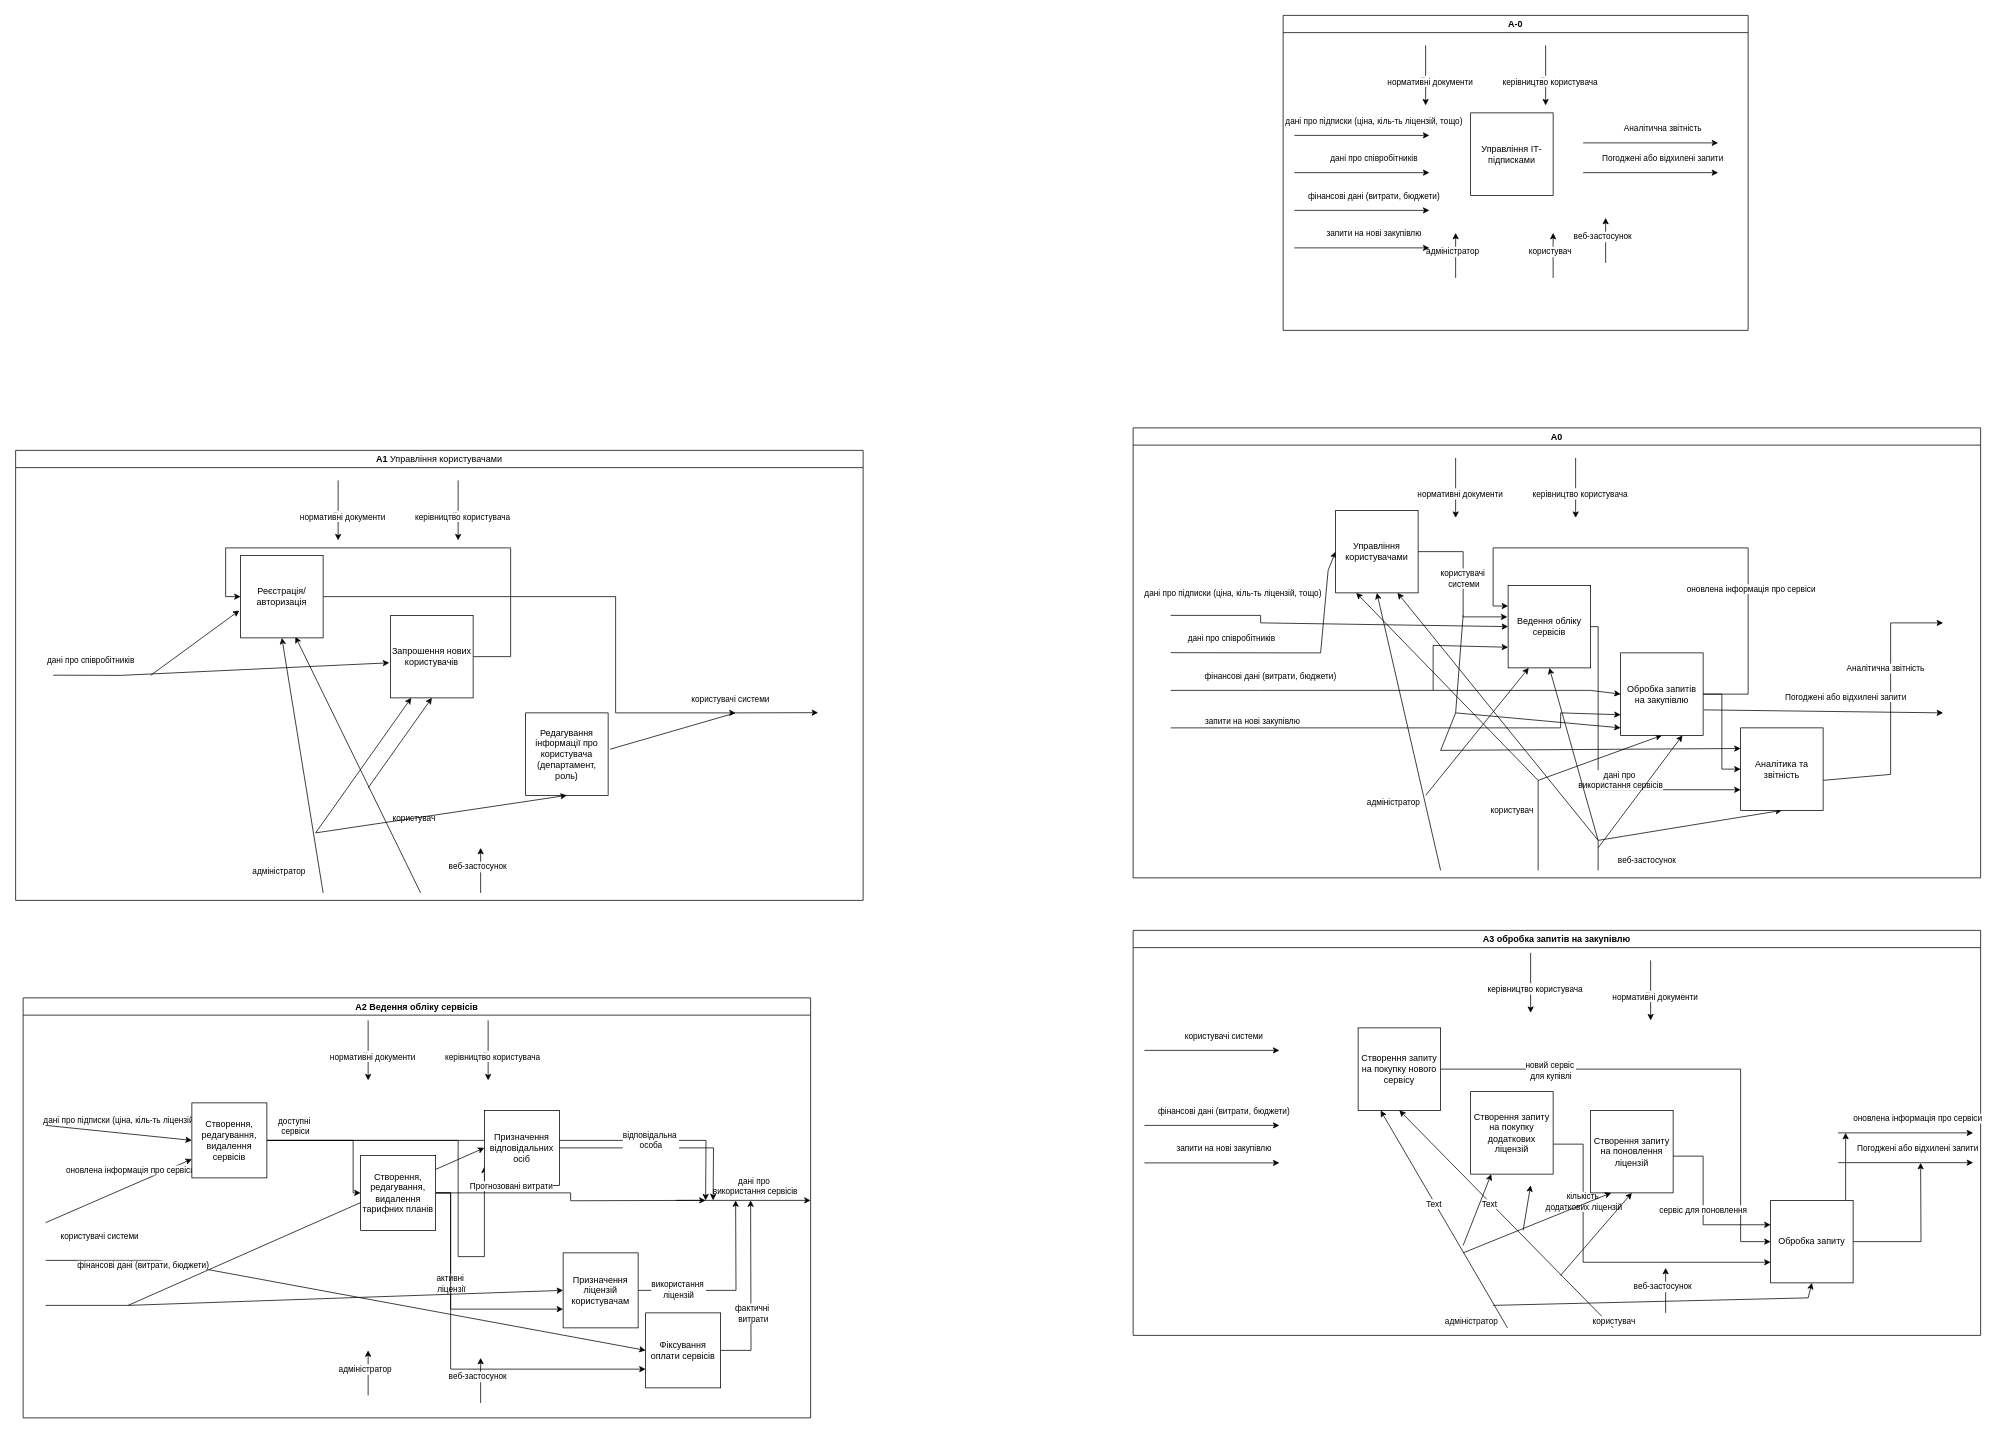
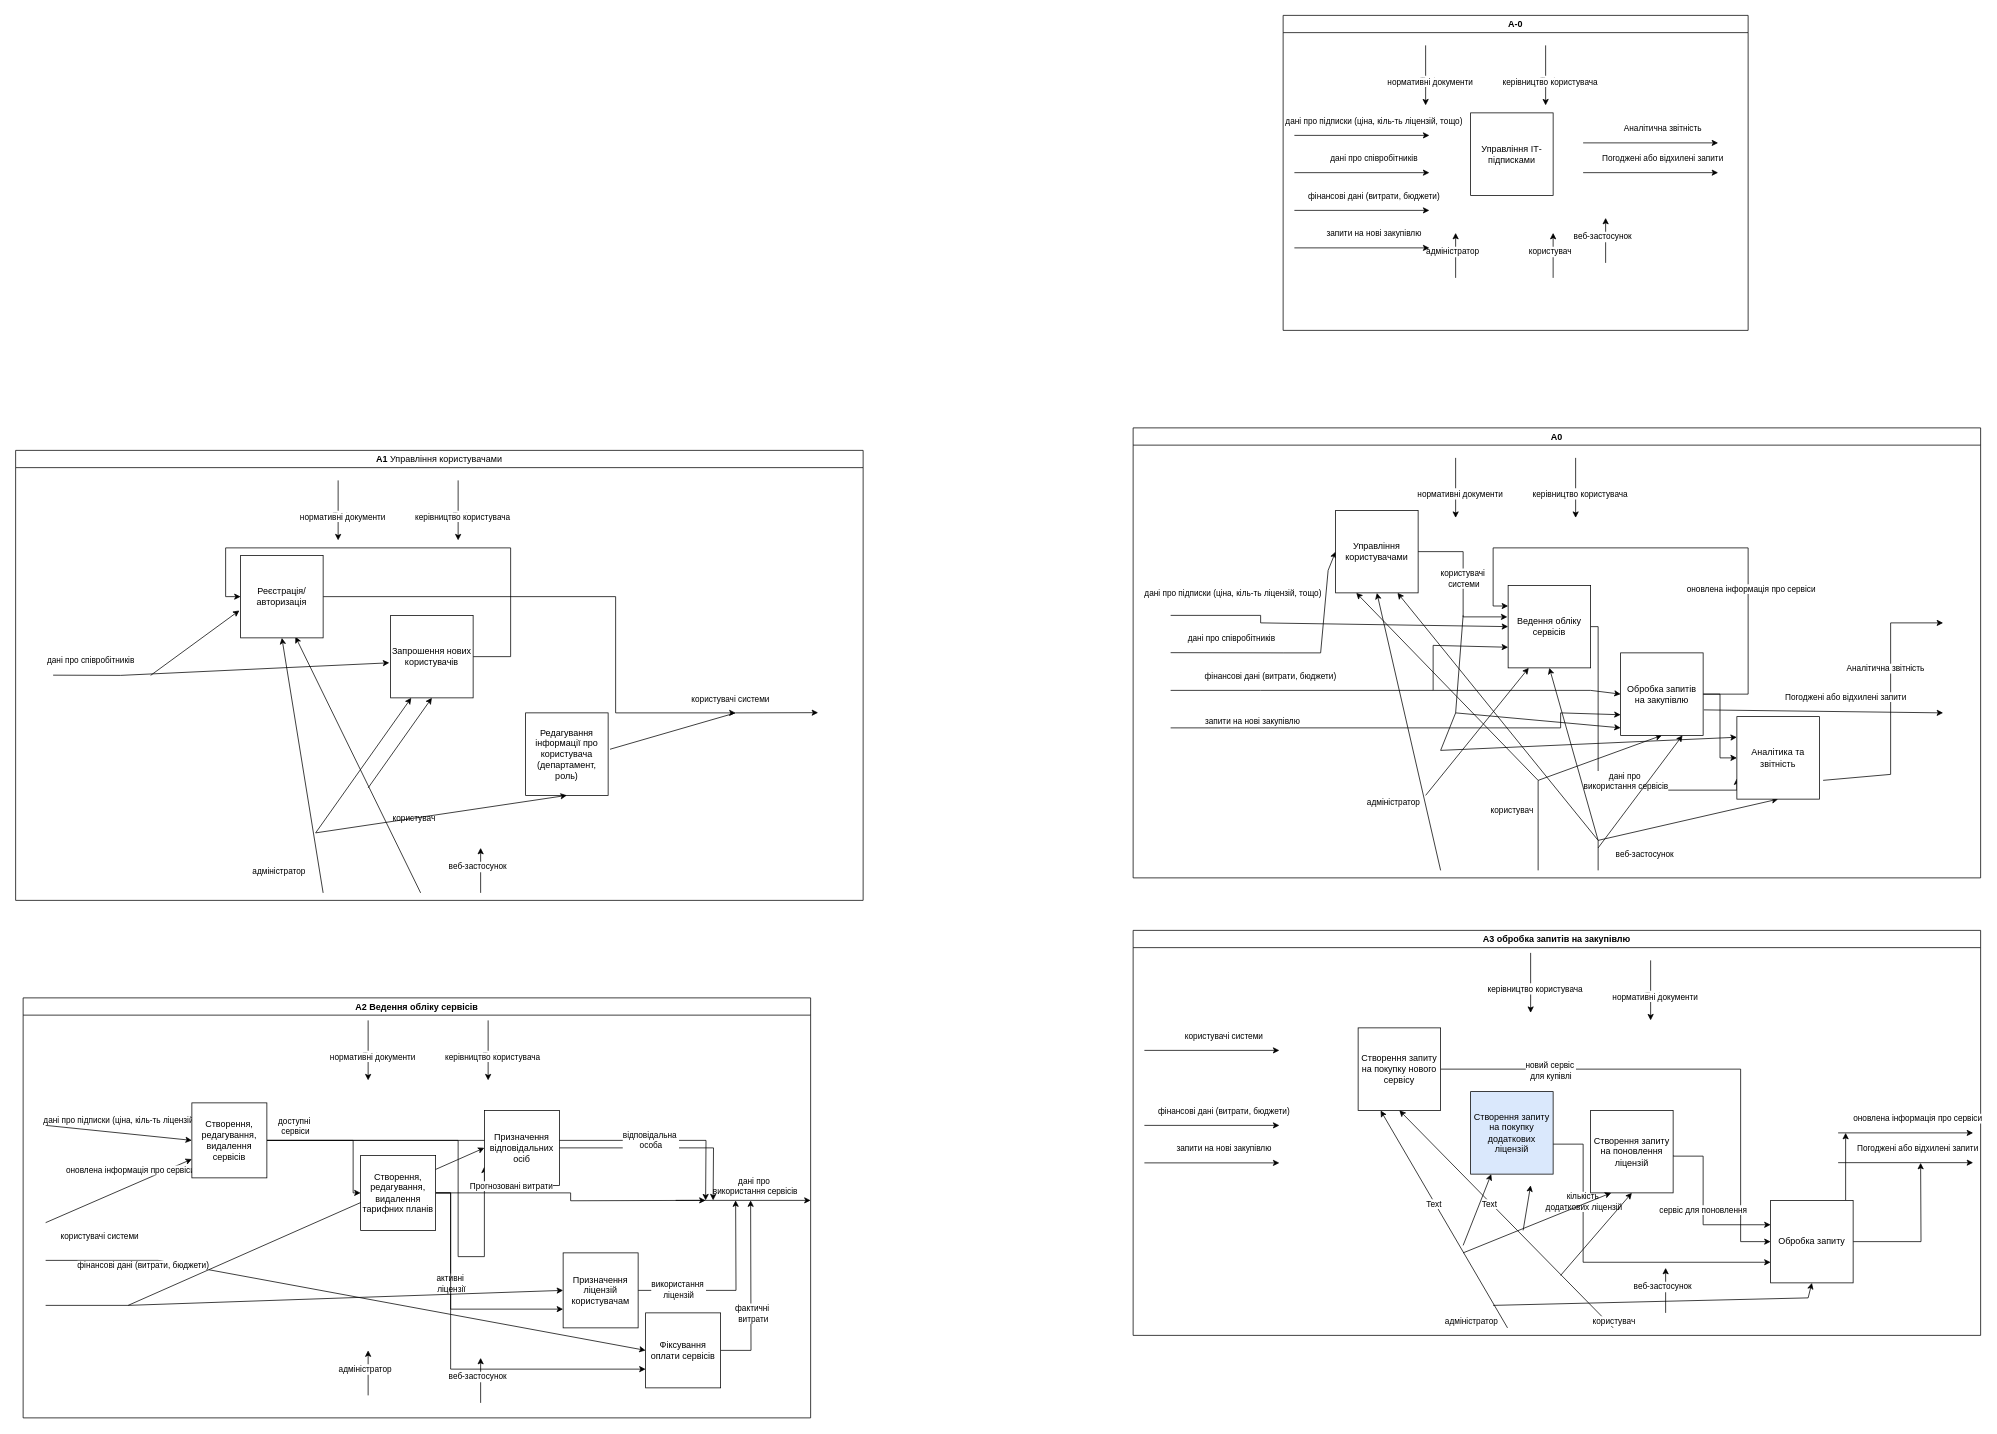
node "Аналітика та звітність": moved (1782, 769) -> (1778, 758)
node "Створення запиту на покупку додаткових ліцензій": fillcolor #ffffff -> #dae8fc
